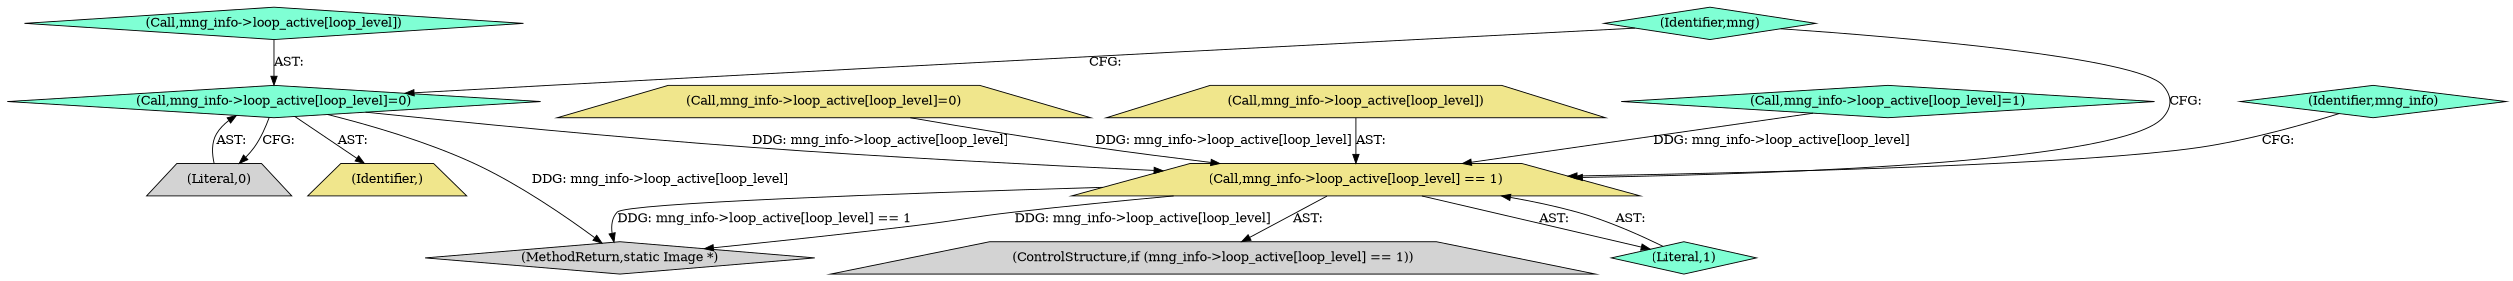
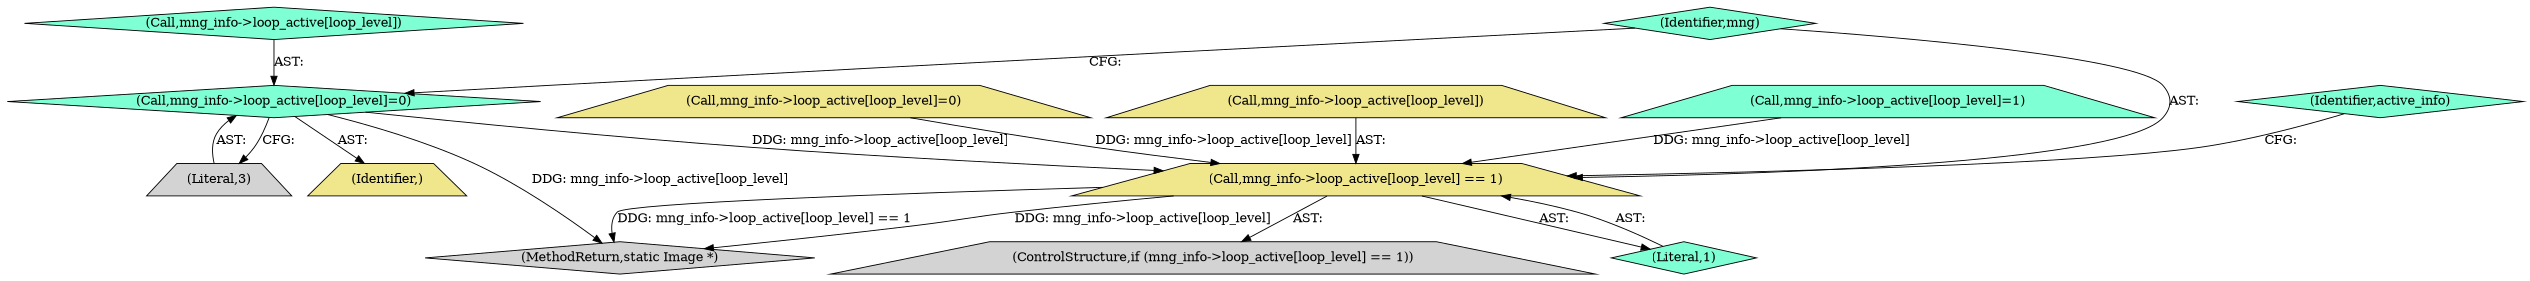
node "(Call,mng_info->loop_active[loop_level]=1)": shape diamond -> trapezium
edge "(Identifier,mng)" -> "(Call,mng_info->loop_active[loop_level] == 1)": label "CFG: " -> "AST: "
node "(Identifier,mng_info)": label "(Identifier,mng_info)" -> "(Identifier,active_info)"
node "(Literal,0)": label "(Literal,0)" -> "(Literal,3)"
